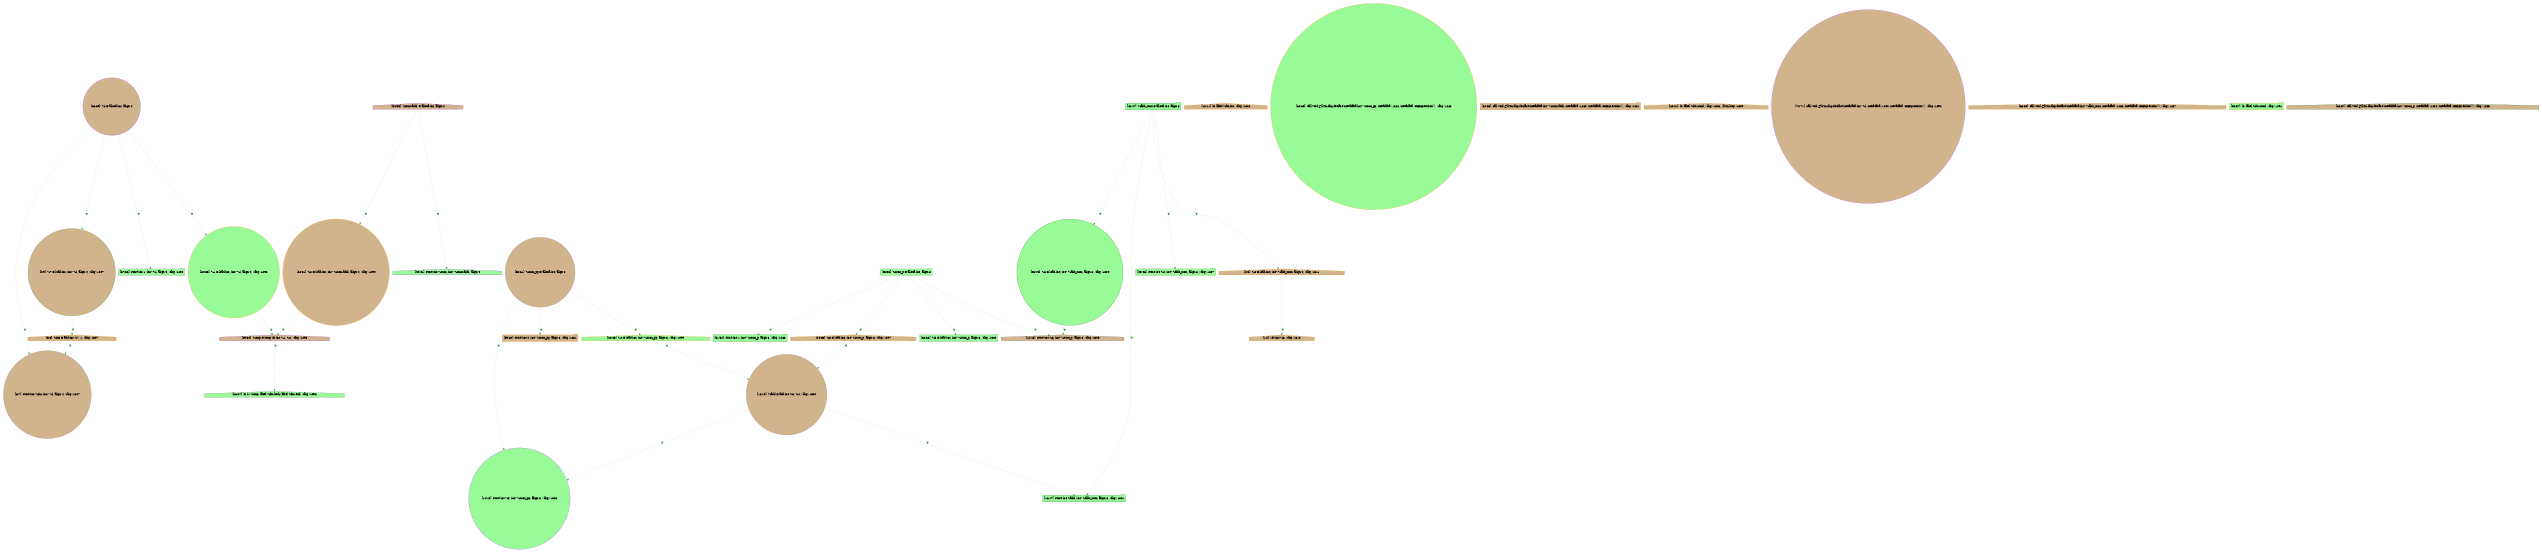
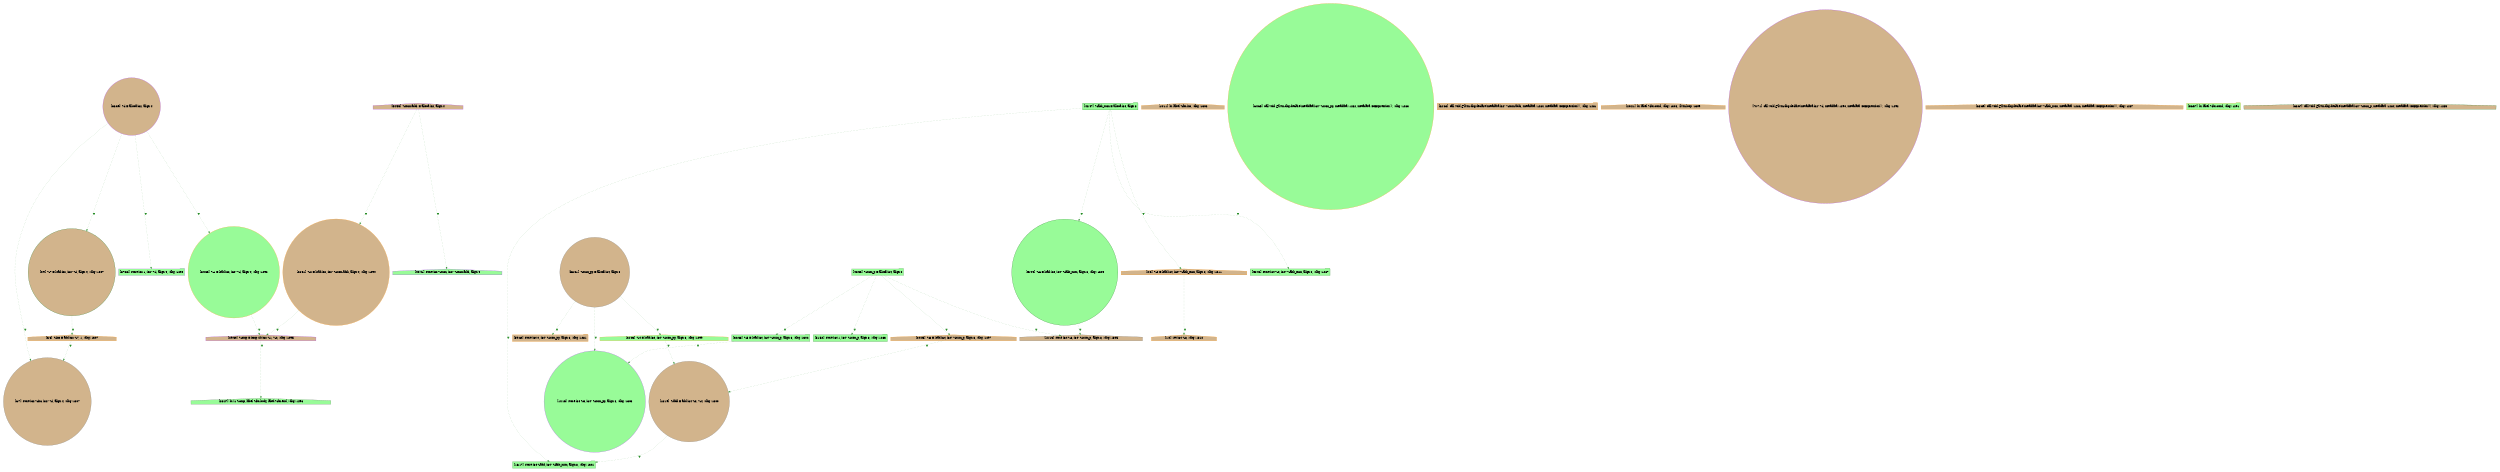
edge "[18/19]  %add = add i64 %3, %4, !dbg !1300" -> "[14/15]  store i64 %5, i64* %num_pp, align 8, !dbg !1303": now "[32/33]  %5 = load i64, i64* %num_p, align 8, !dbg !1302" -> "[14/15]  store i64 %5, i64* %num_pp, align 8, !dbg !1303"
